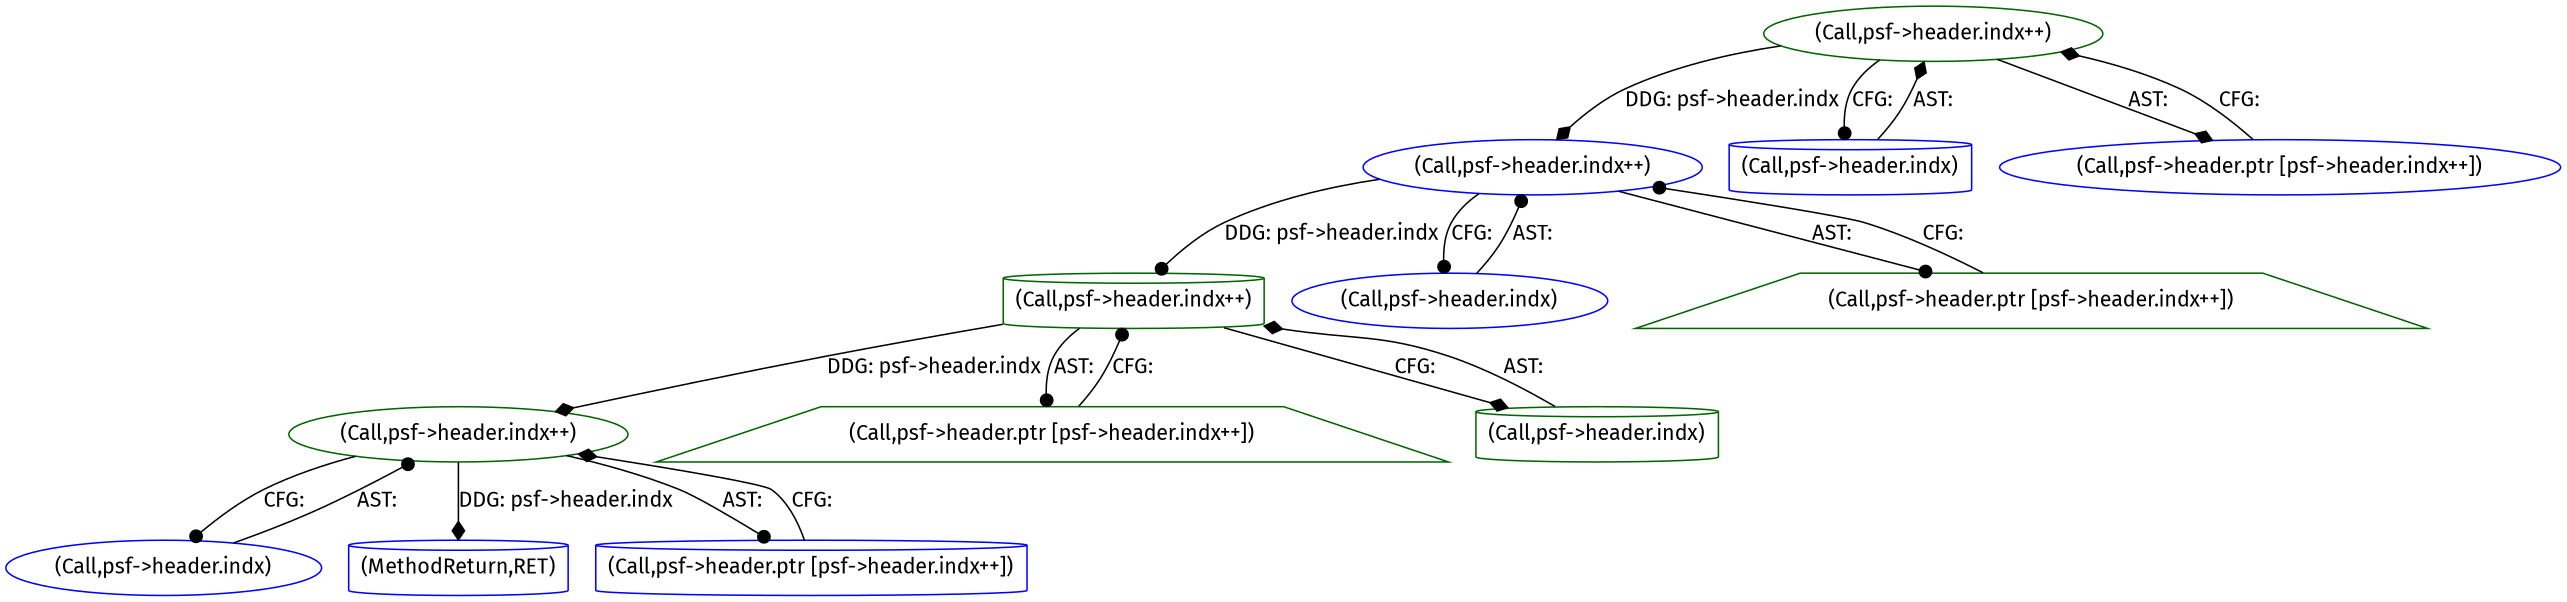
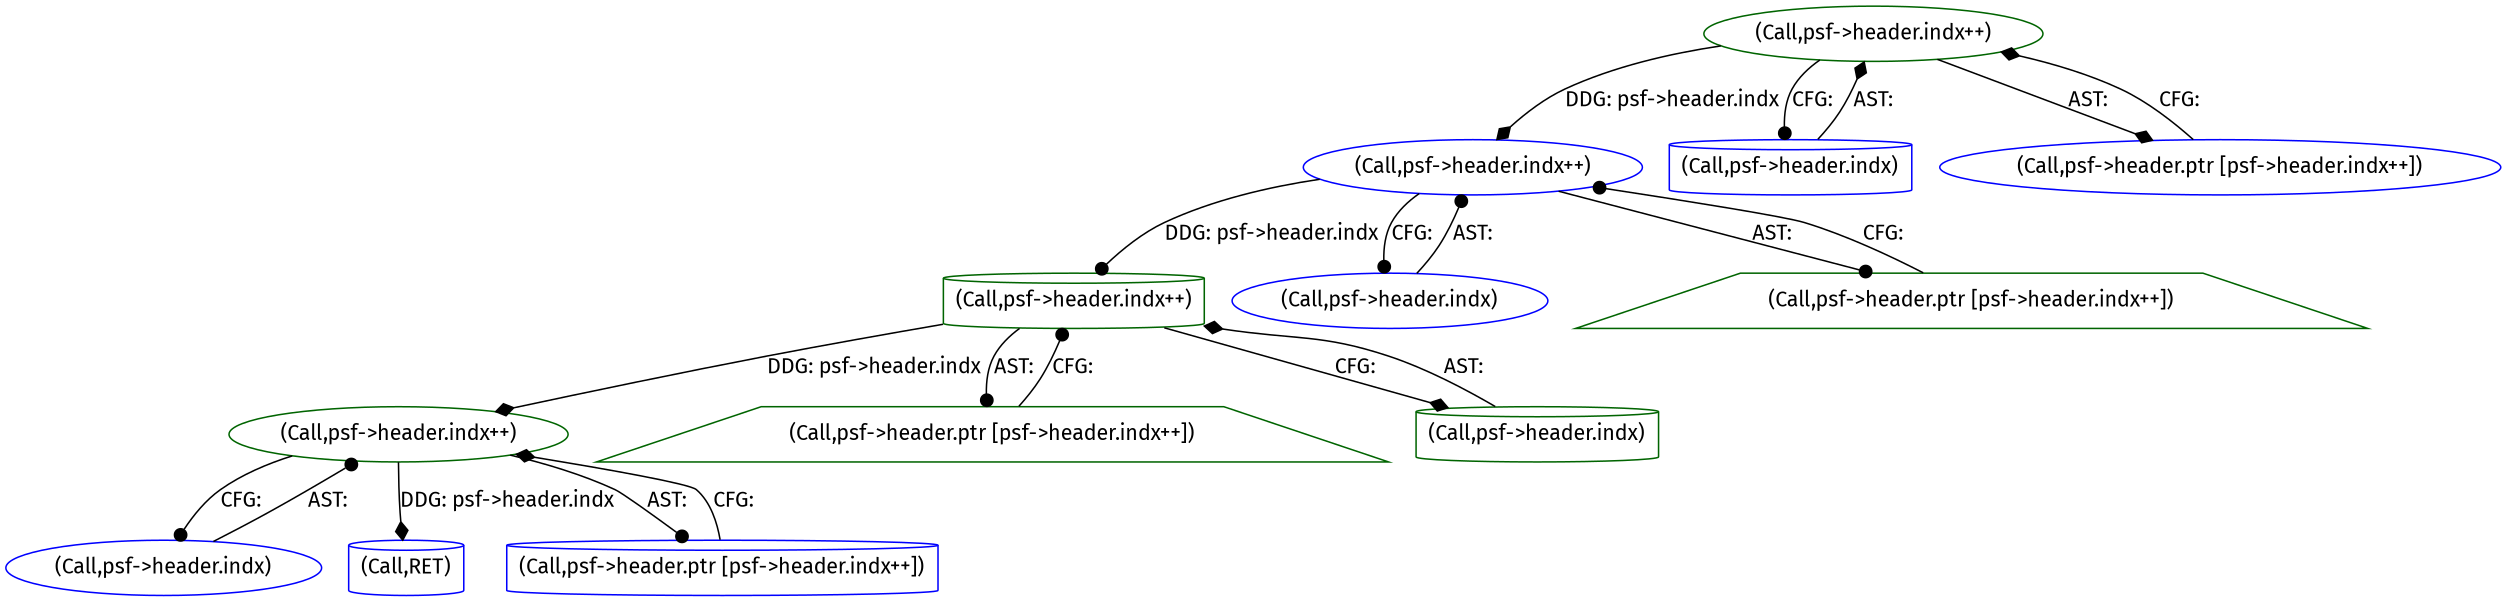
node "(MethodReturn,RET)": label "(MethodReturn,RET)" -> "(Call,RET)"
